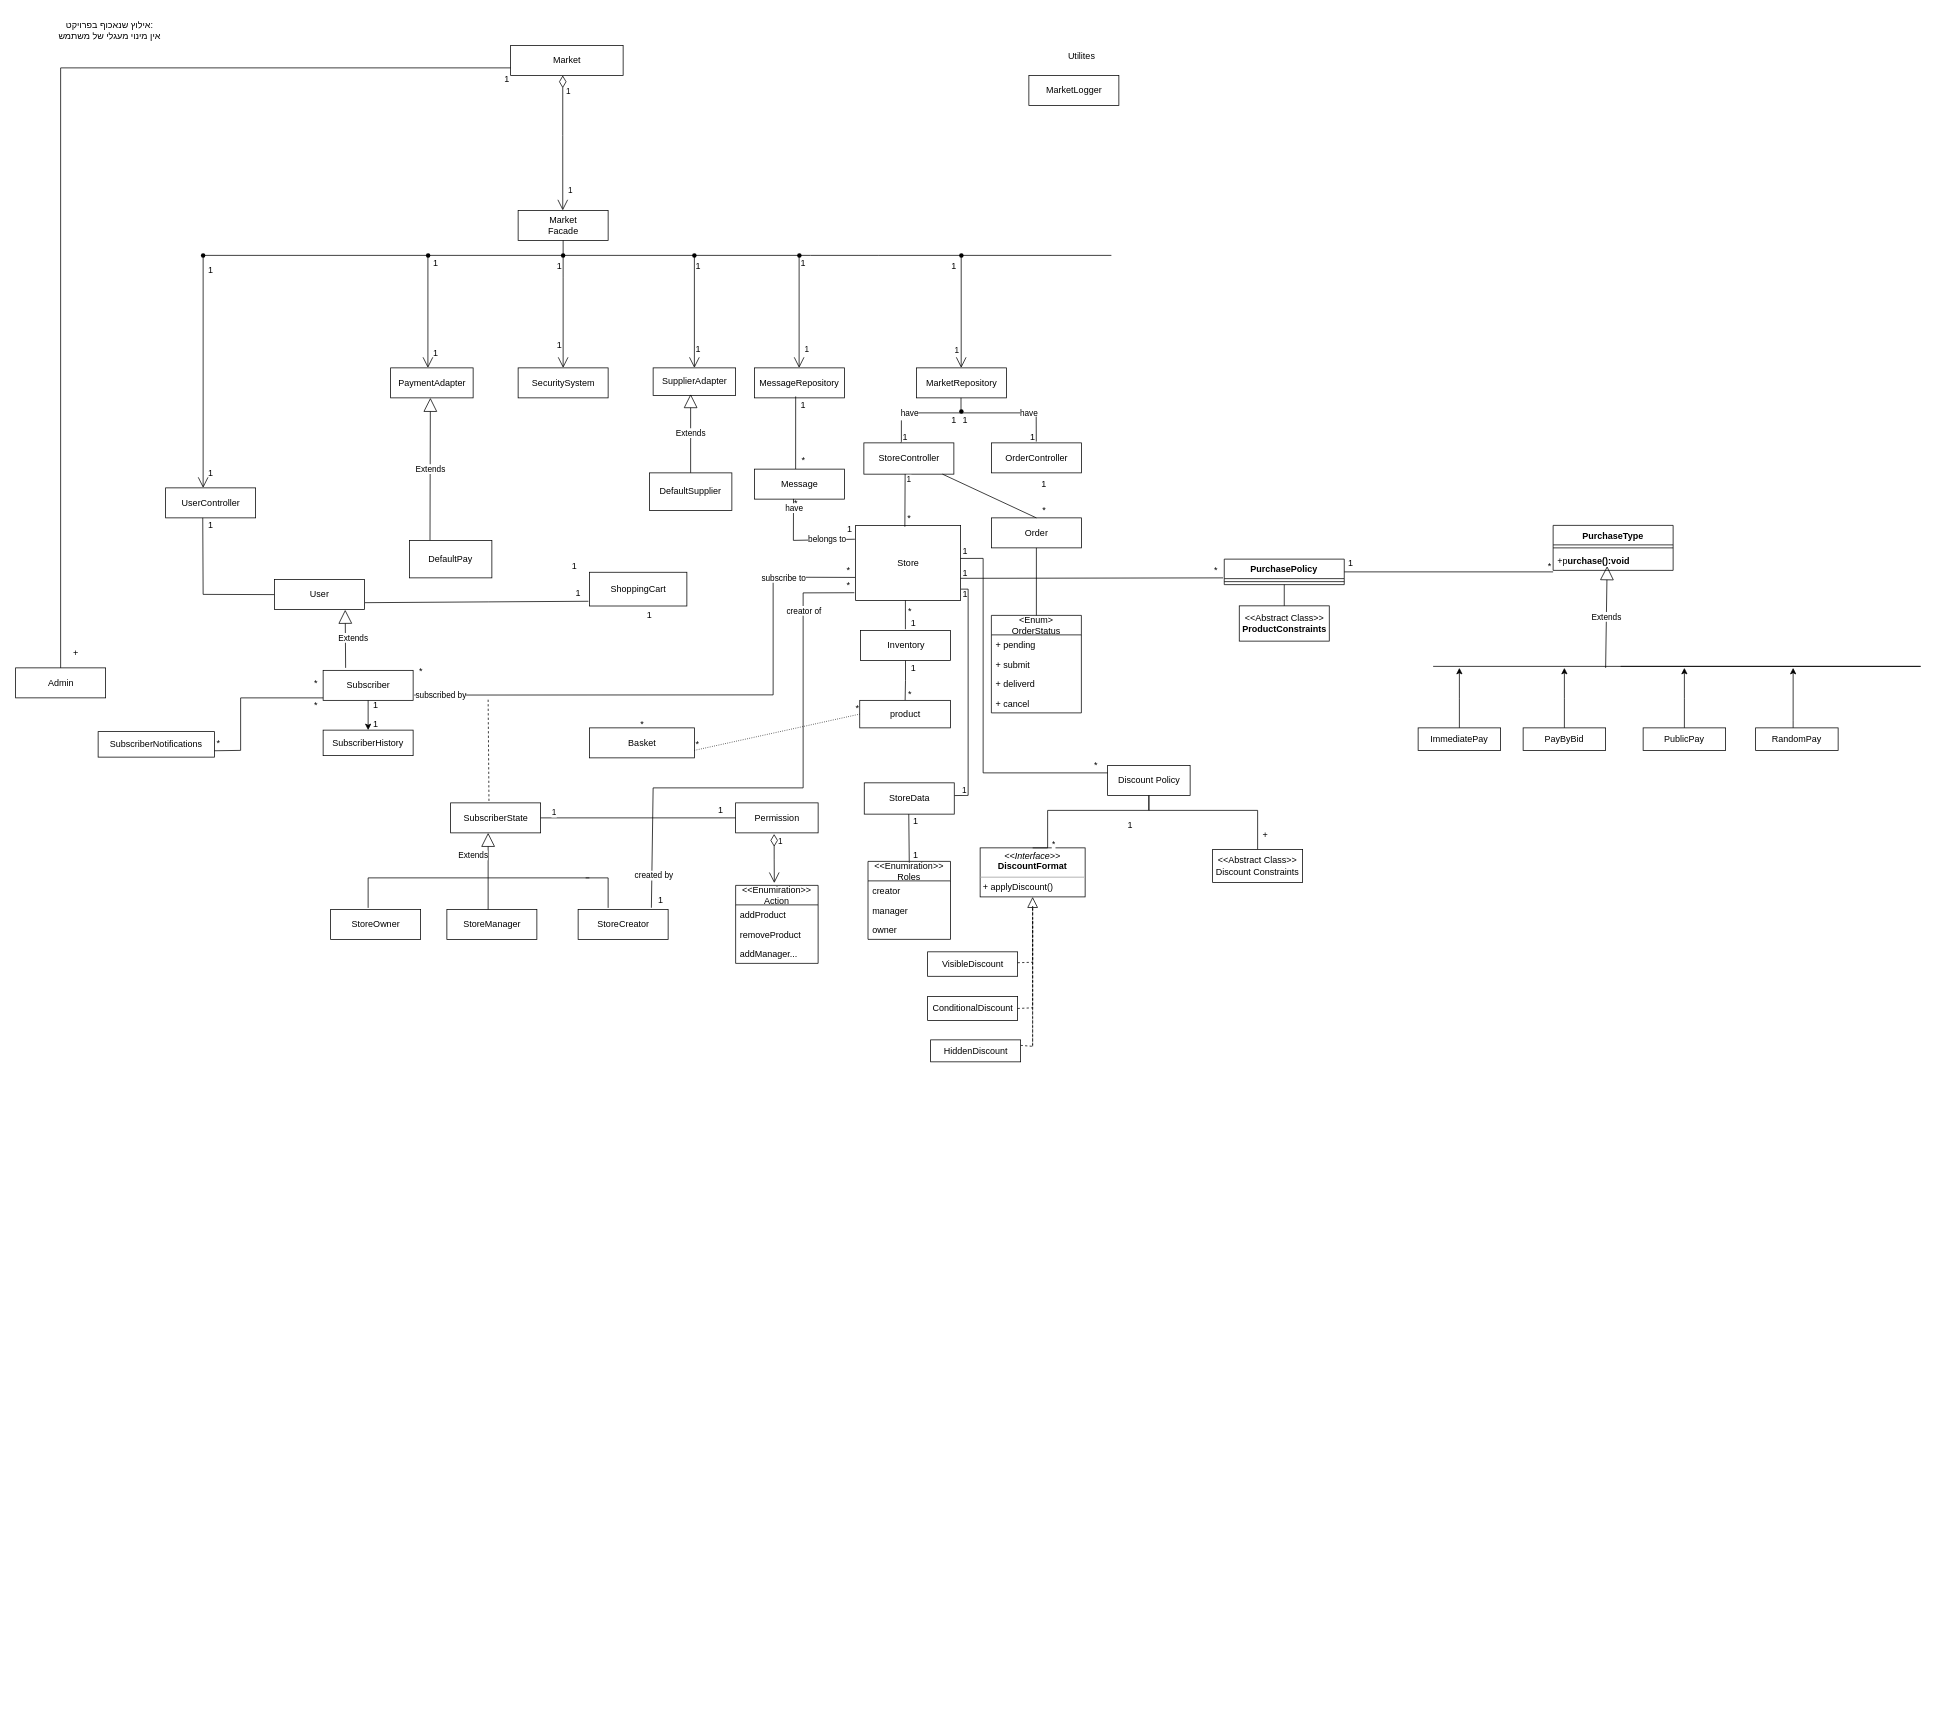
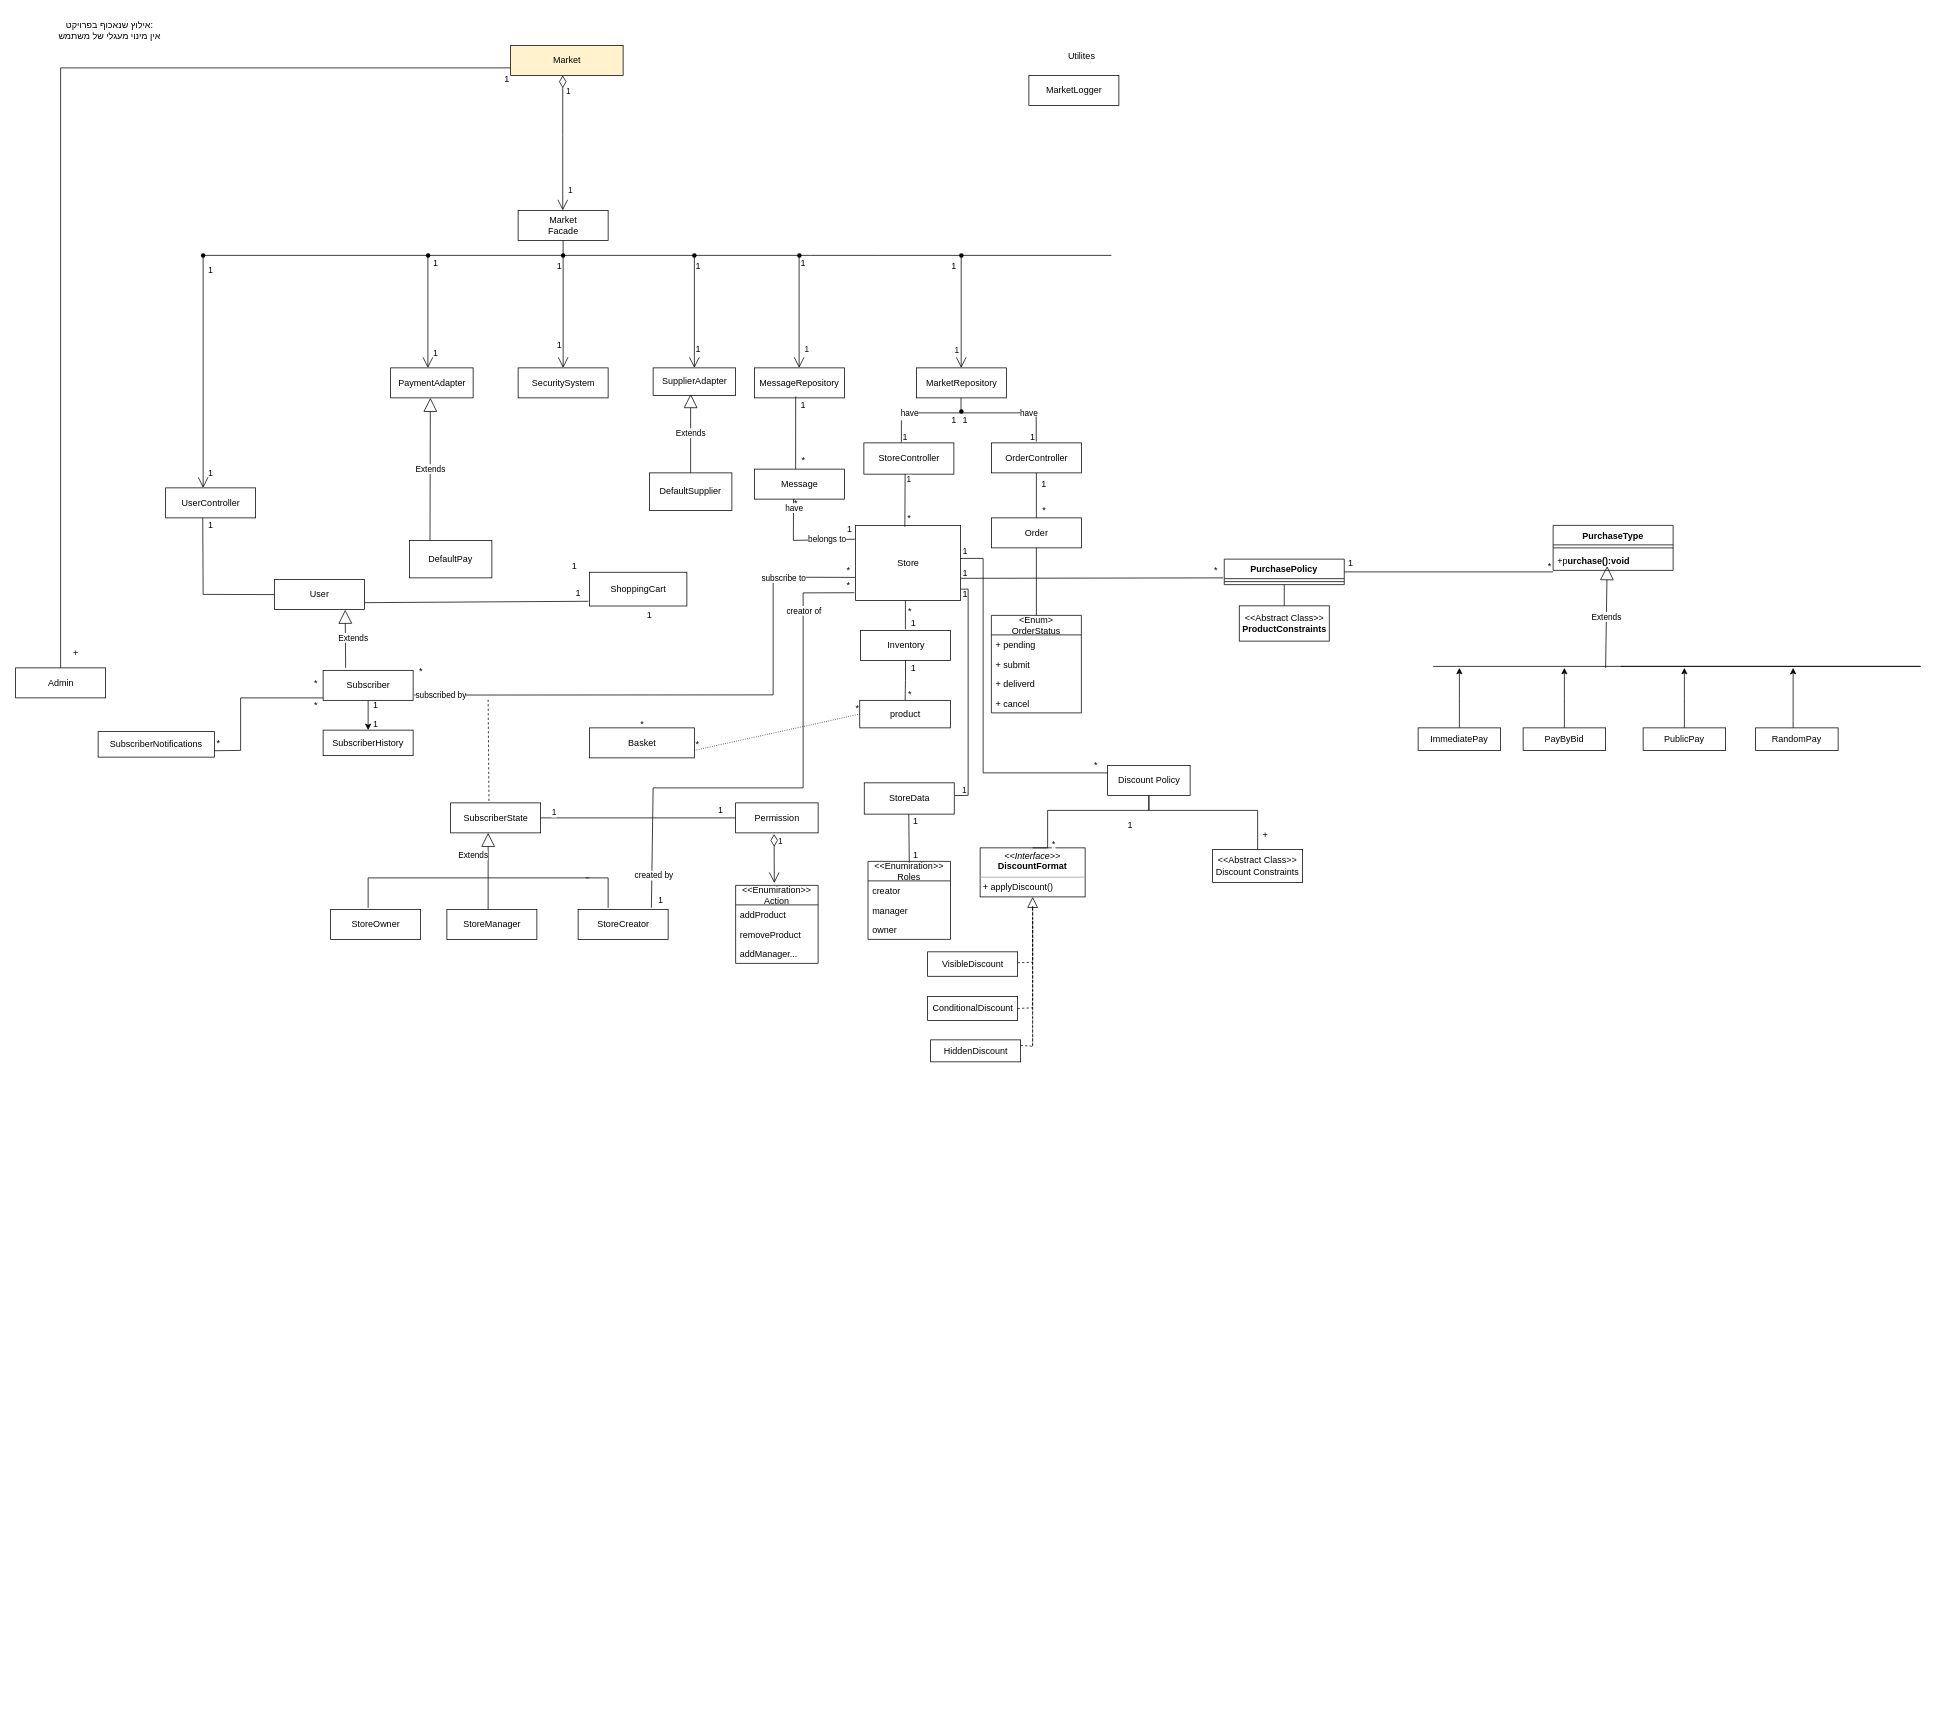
node "Market": fillcolor #ffffff -> #fff2cc
edge "StoreController" -- "Order": now "OrderController" -- "Order"
